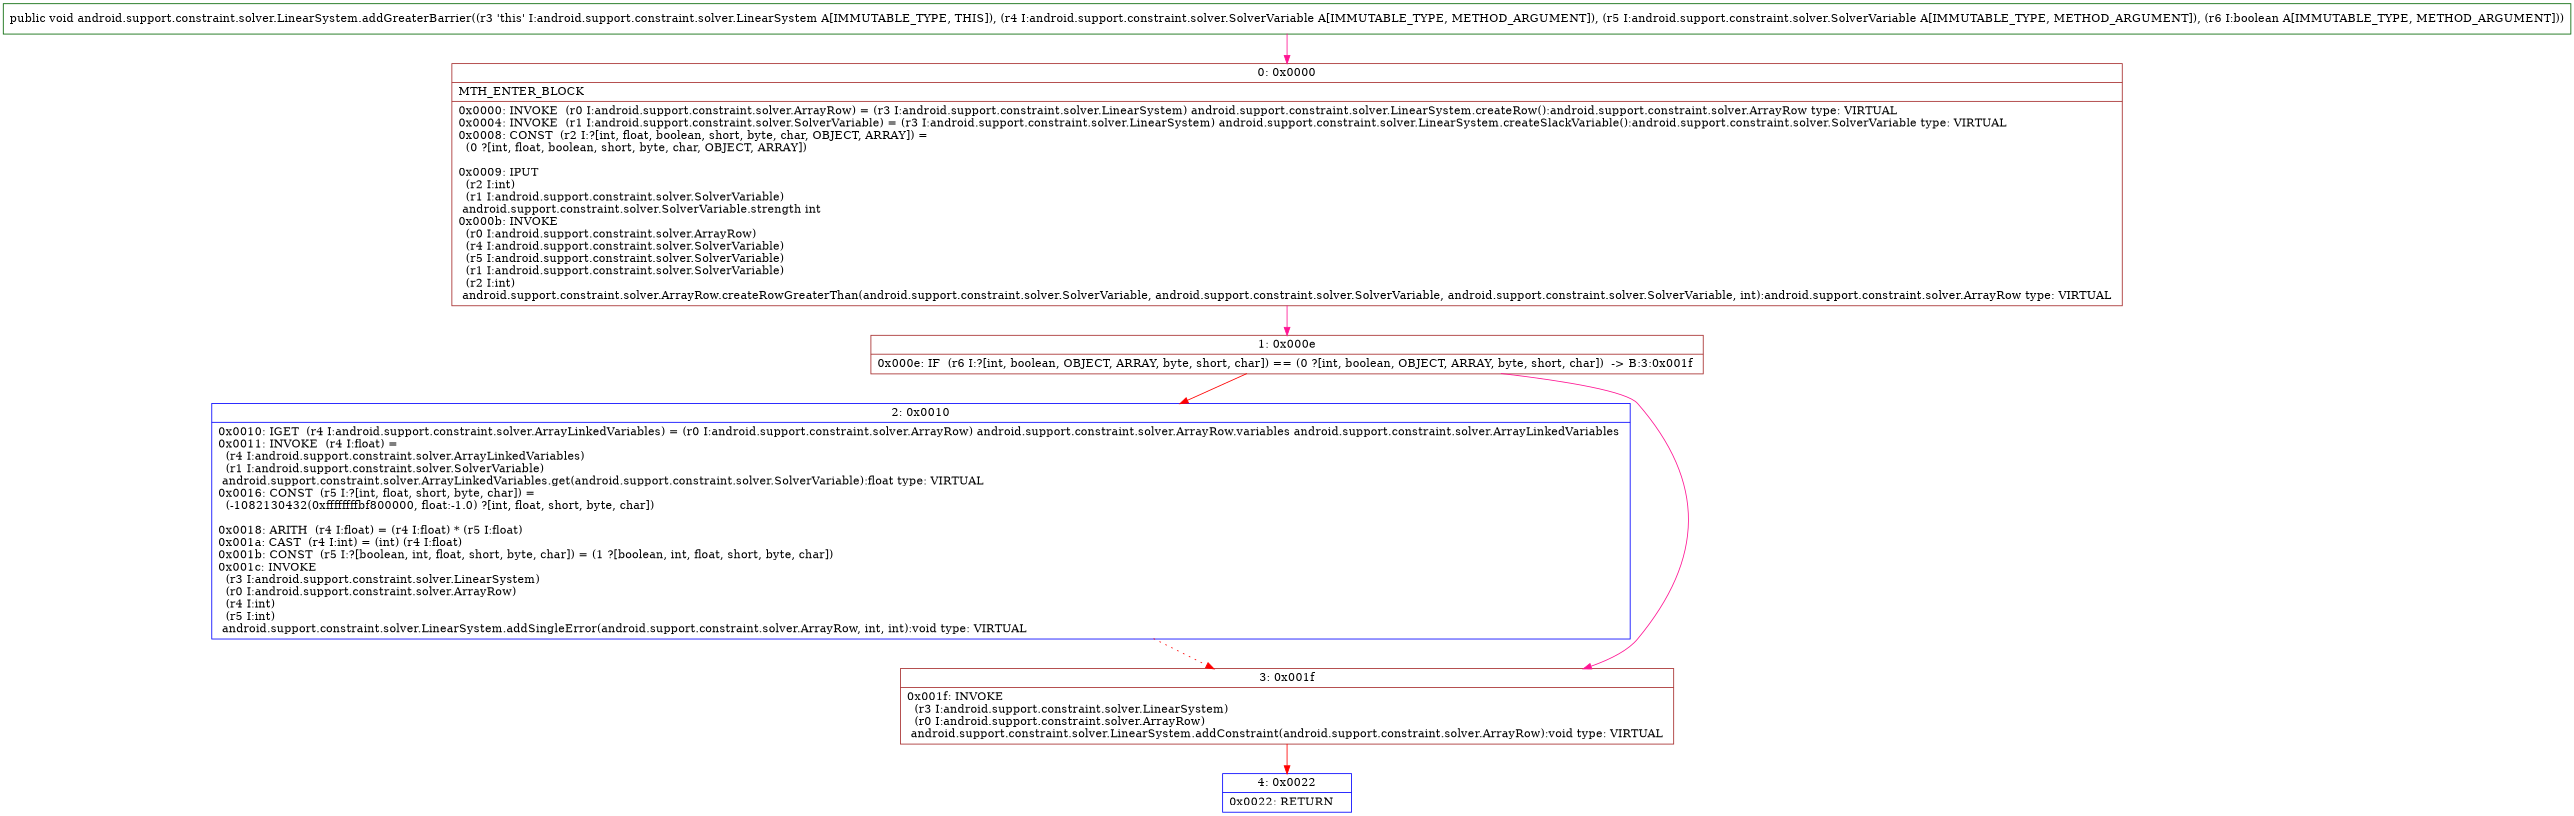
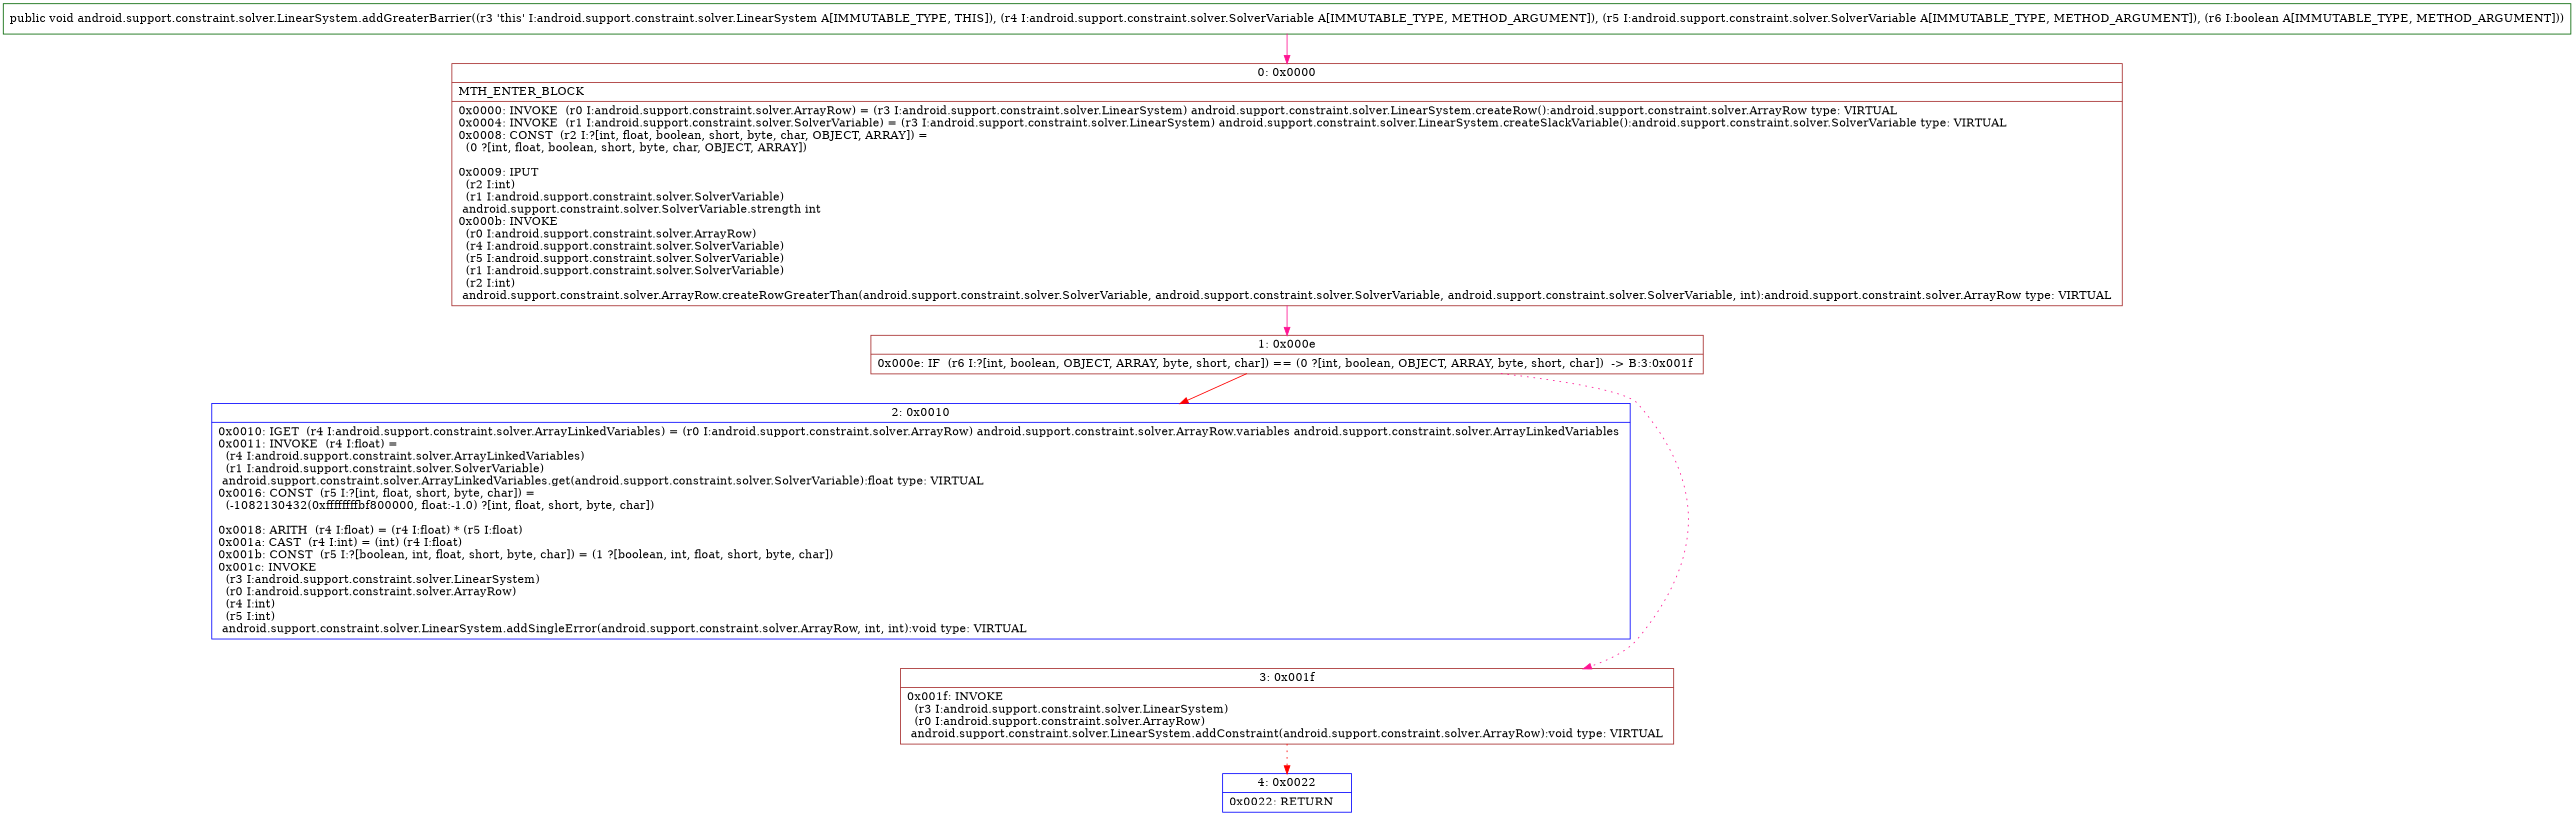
edge "1: 0x000e" -> "3: 0x001f": style solid -> dotted
edge "2: 0x0010" -> "3: 0x001f": removed
edge "3: 0x001f" -> "4: 0x0022": style solid -> dotted
